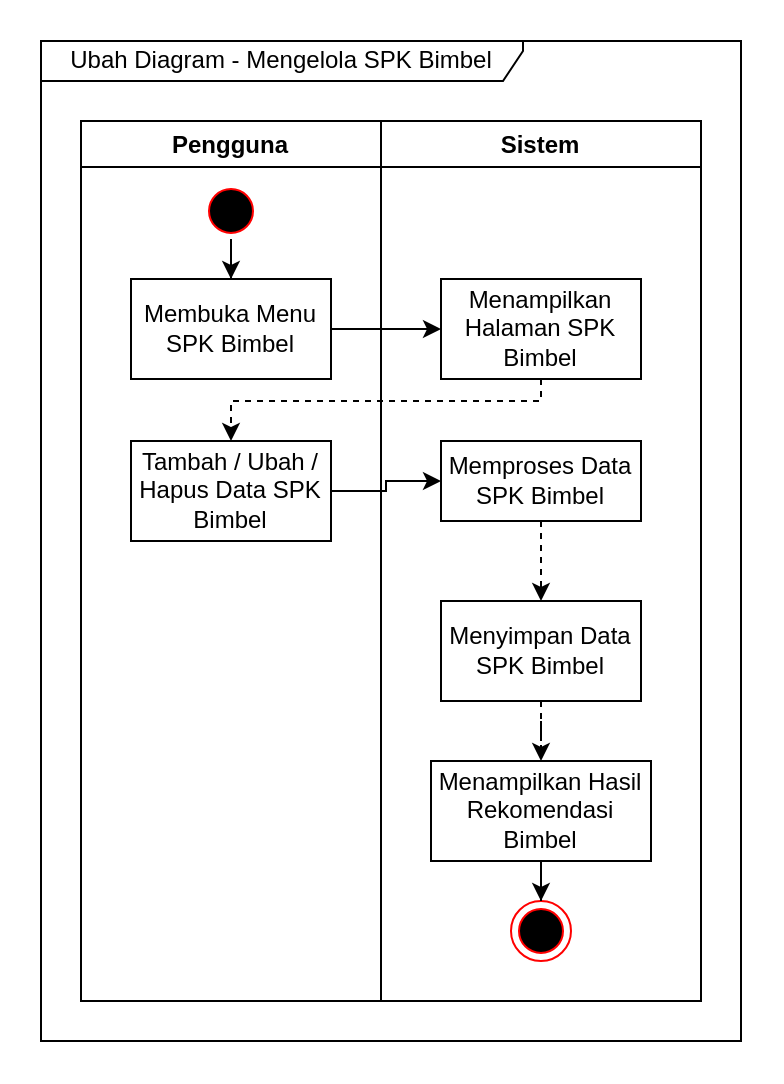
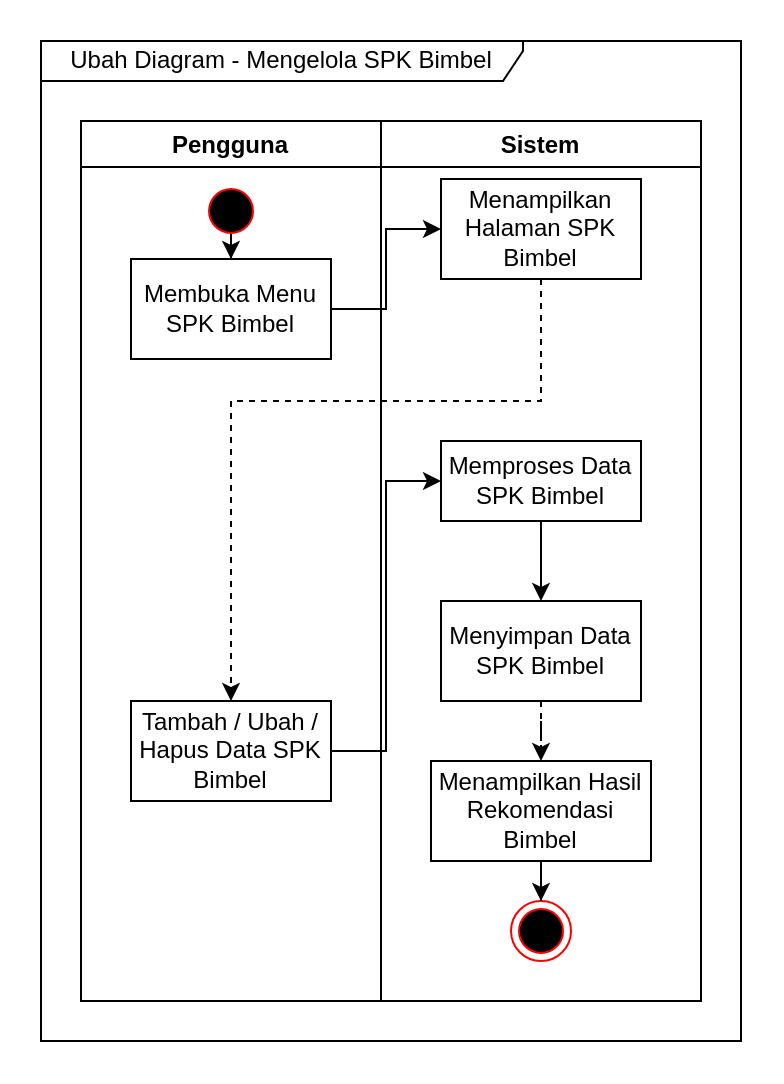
node "Membuka Menu SPK Bimbel": moved (231, 329) -> (231, 309)
node "Menampilkan Halaman SPK Bimbel": moved (541, 329) -> (541, 229)
node "Tambah / Ubah / Hapus Data SPK Bimbel": moved (231, 491) -> (231, 751)
edge "Memproses Data SPK Bimbel" -> "Menyimpan Data SPK Bimbel": style dashed -> solid
